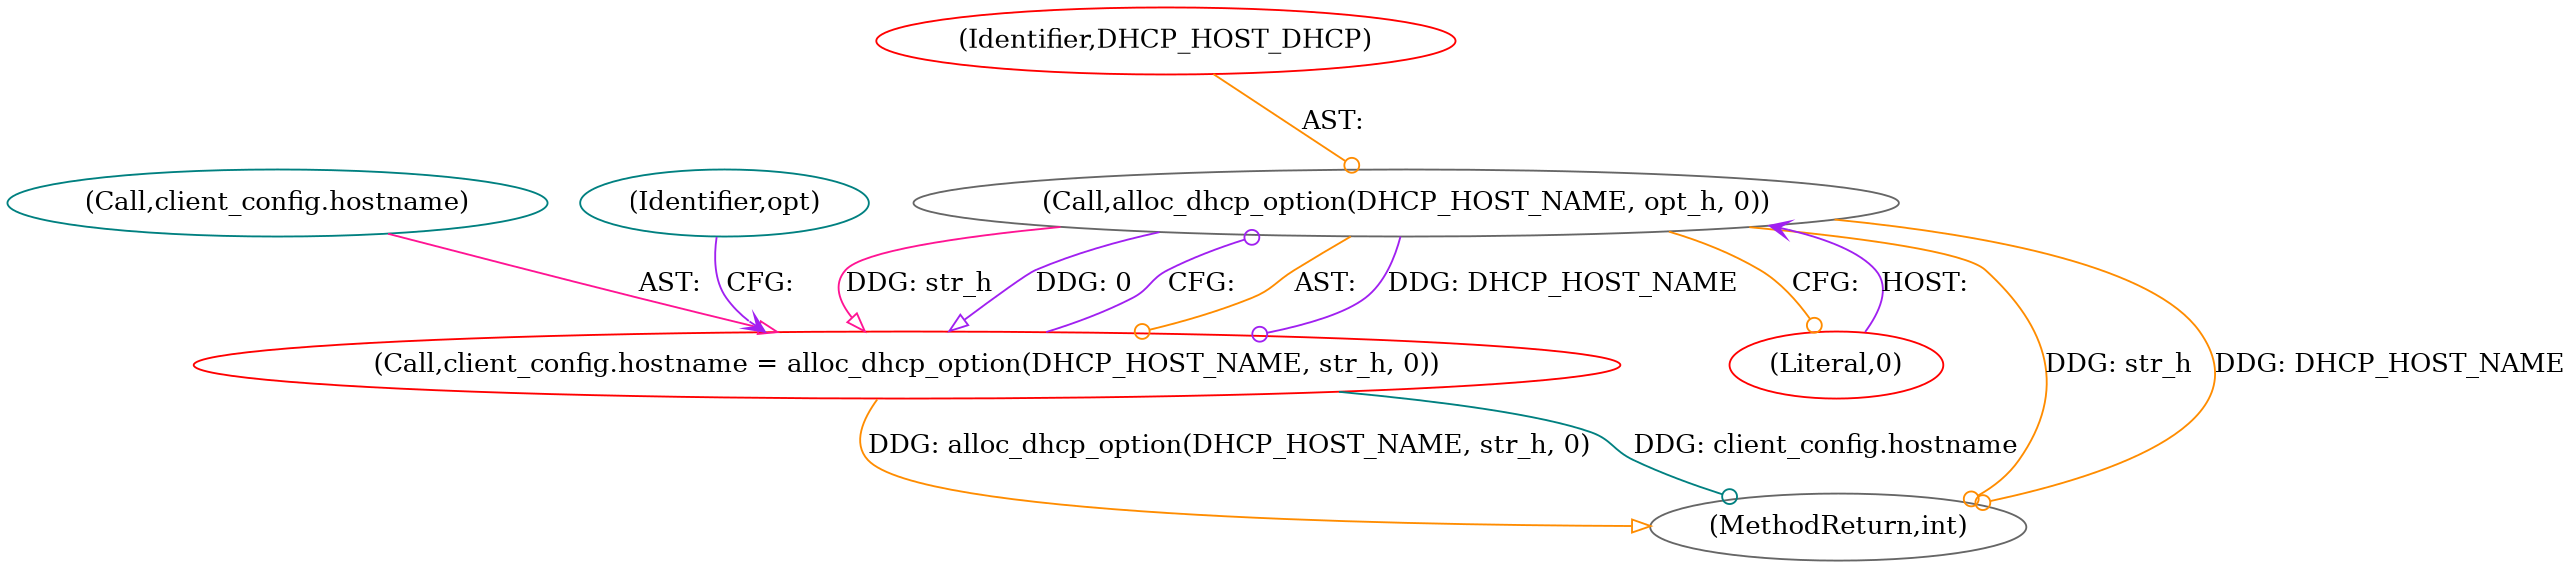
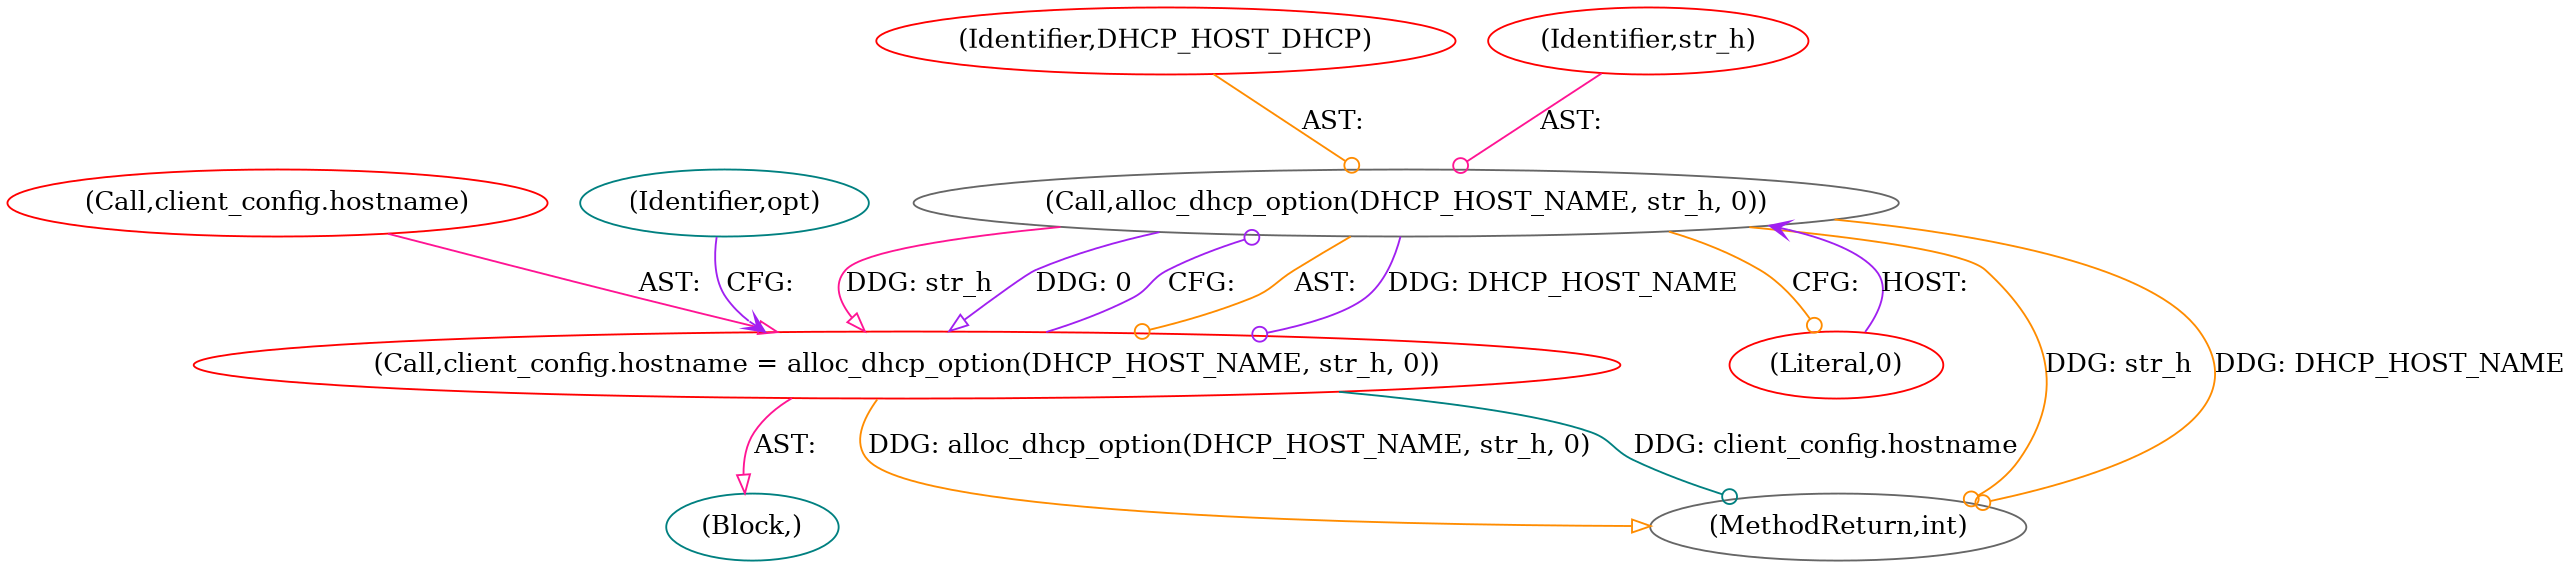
node "(Identifier,str_h)": added
node "(Call,client_config.hostname)": color teal -> red
node "(Call,alloc_dhcp_option(DHCP_HOST_NAME, opt_h, 0))": label "(Call,alloc_dhcp_option(DHCP_HOST_NAME, opt_h, 0))" -> "(Call,alloc_dhcp_option(DHCP_HOST_NAME, str_h, 0))"
node "(Block,)": added
